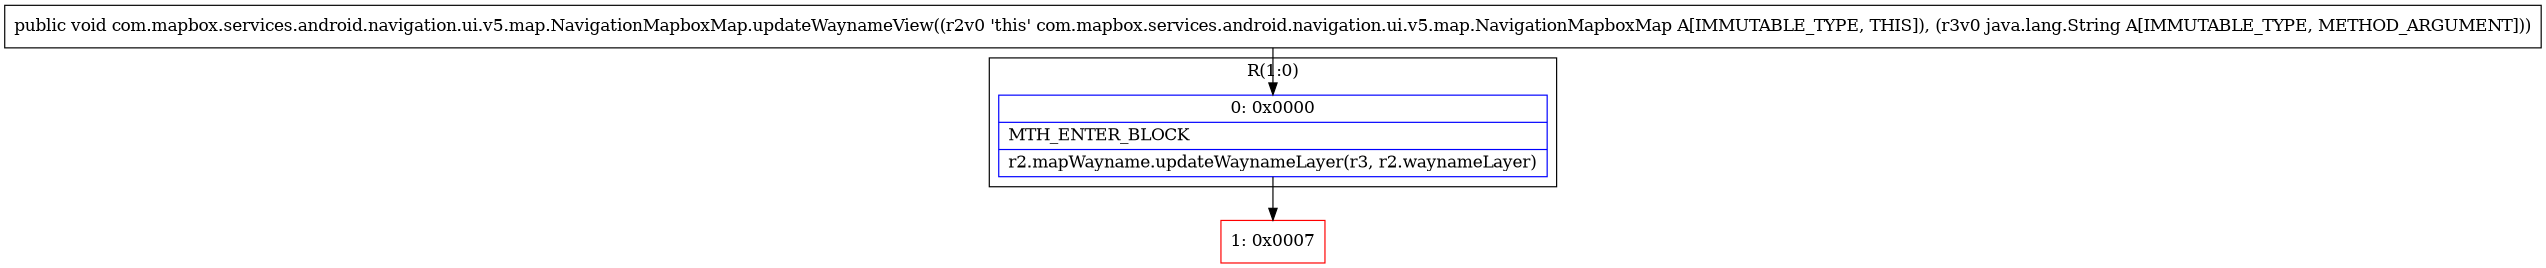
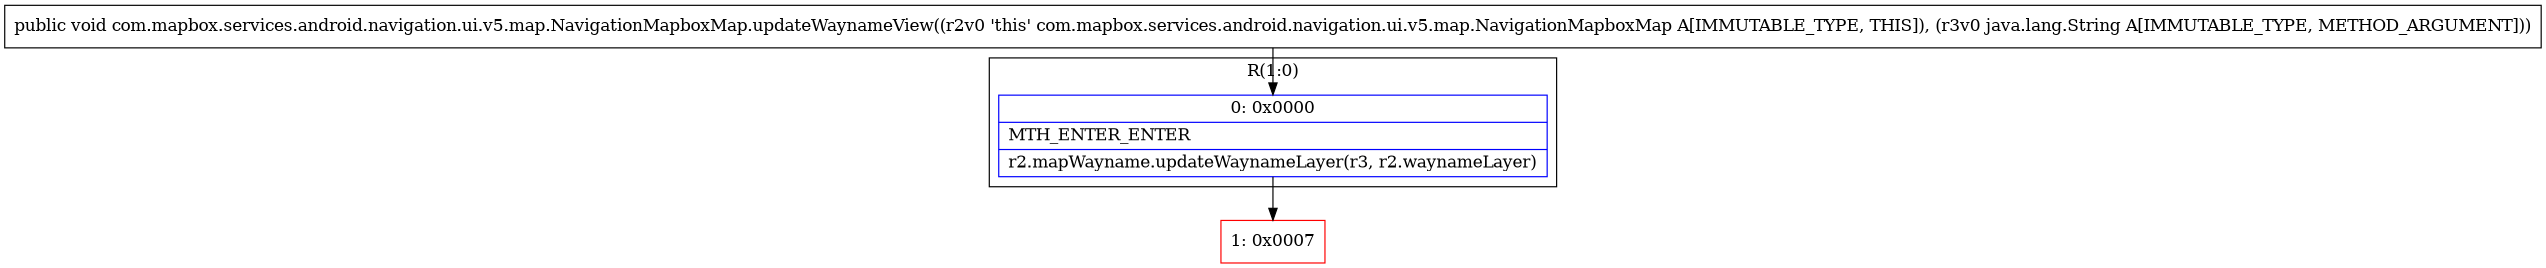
node "0: 0x0000": text "MTH_ENTER_BLOCK" -> "MTH_ENTER_ENTER"
